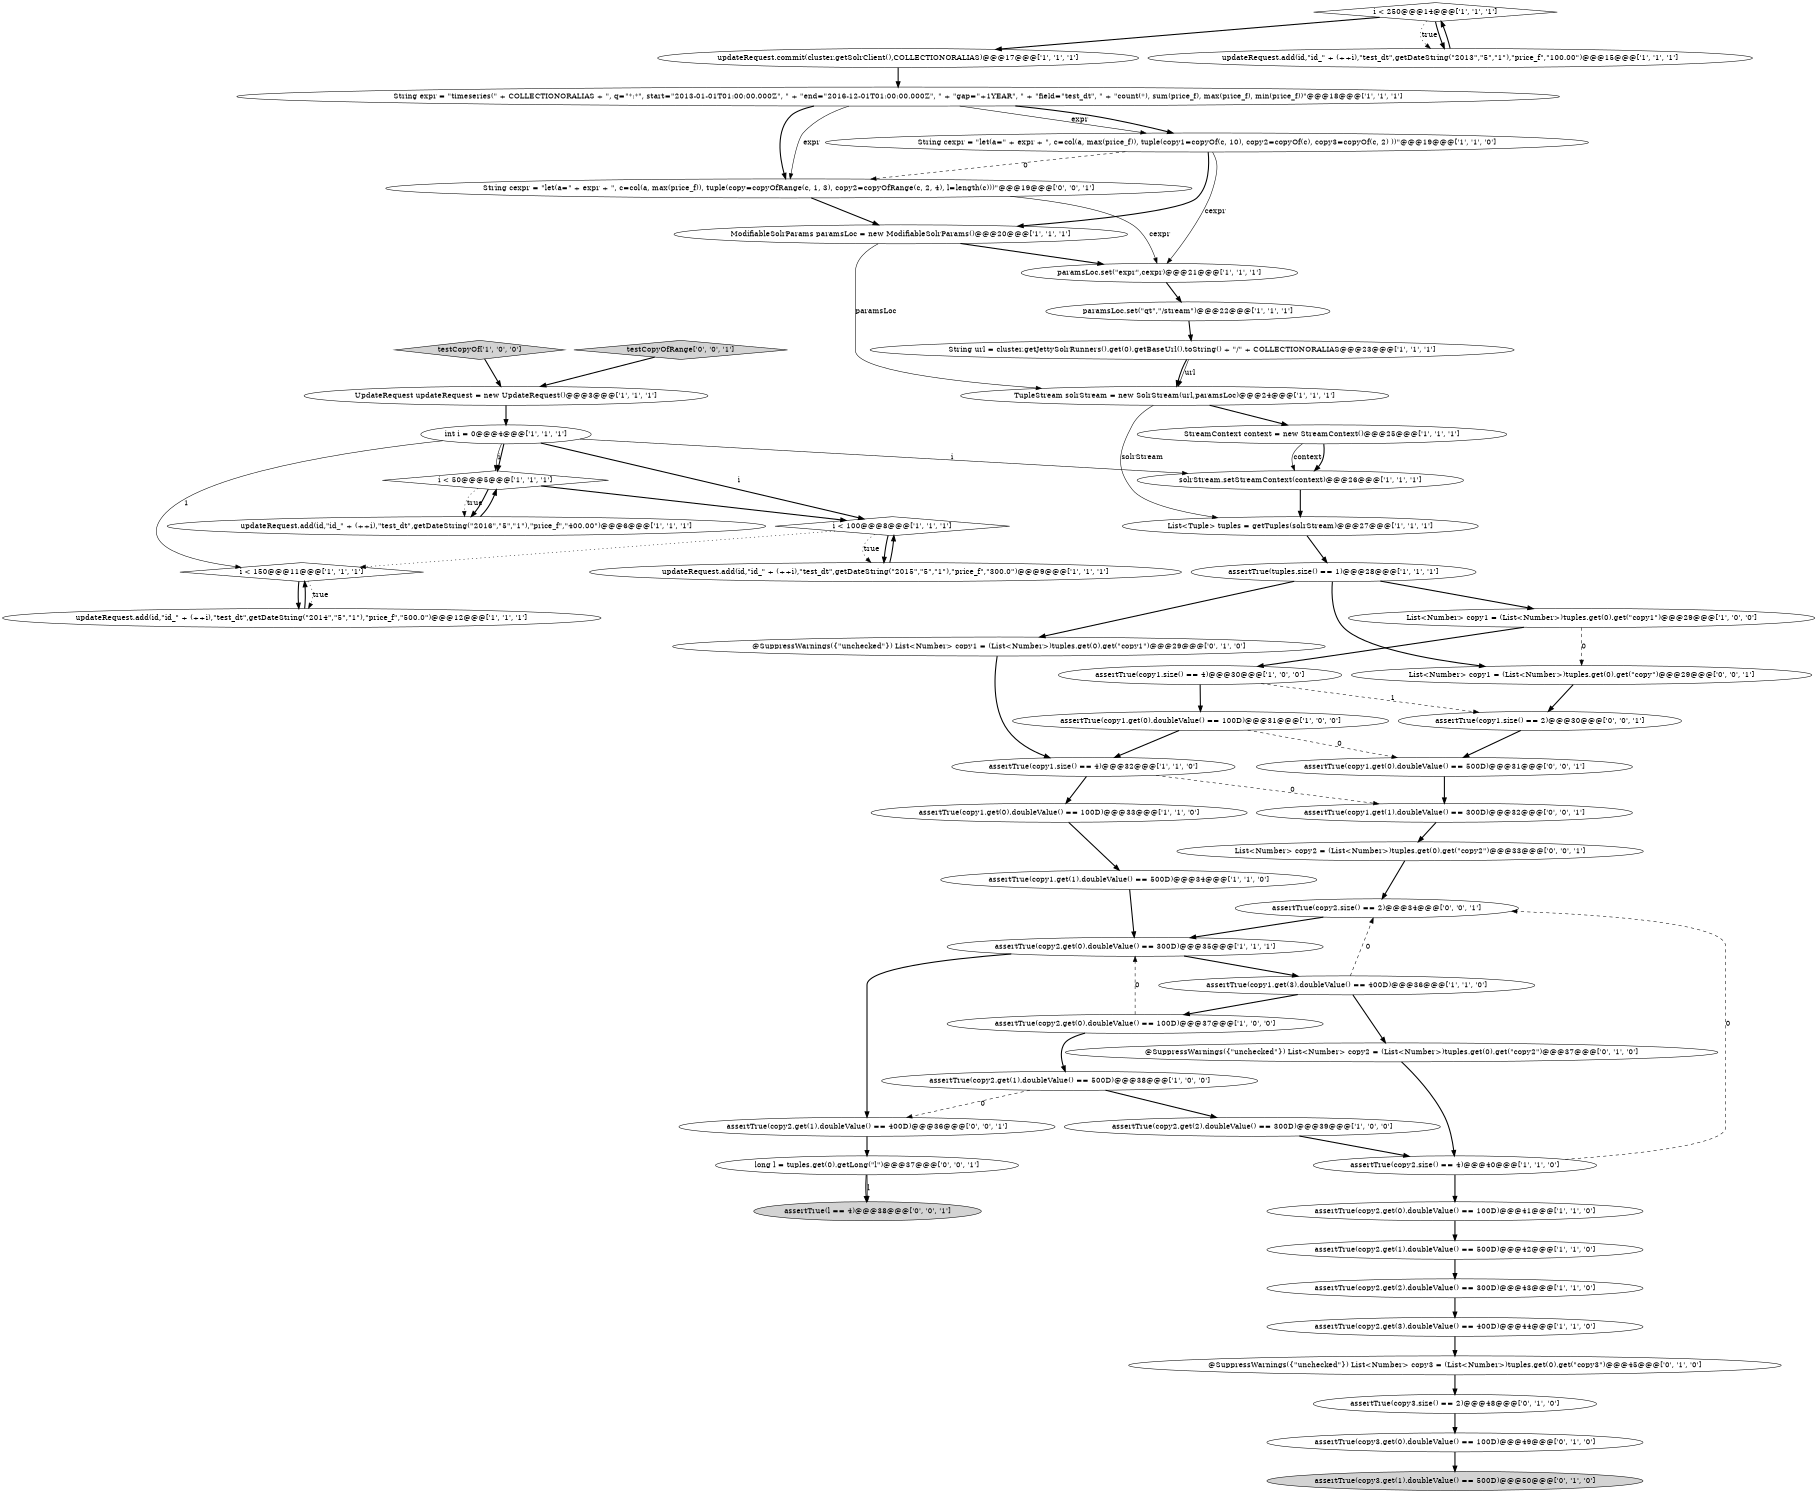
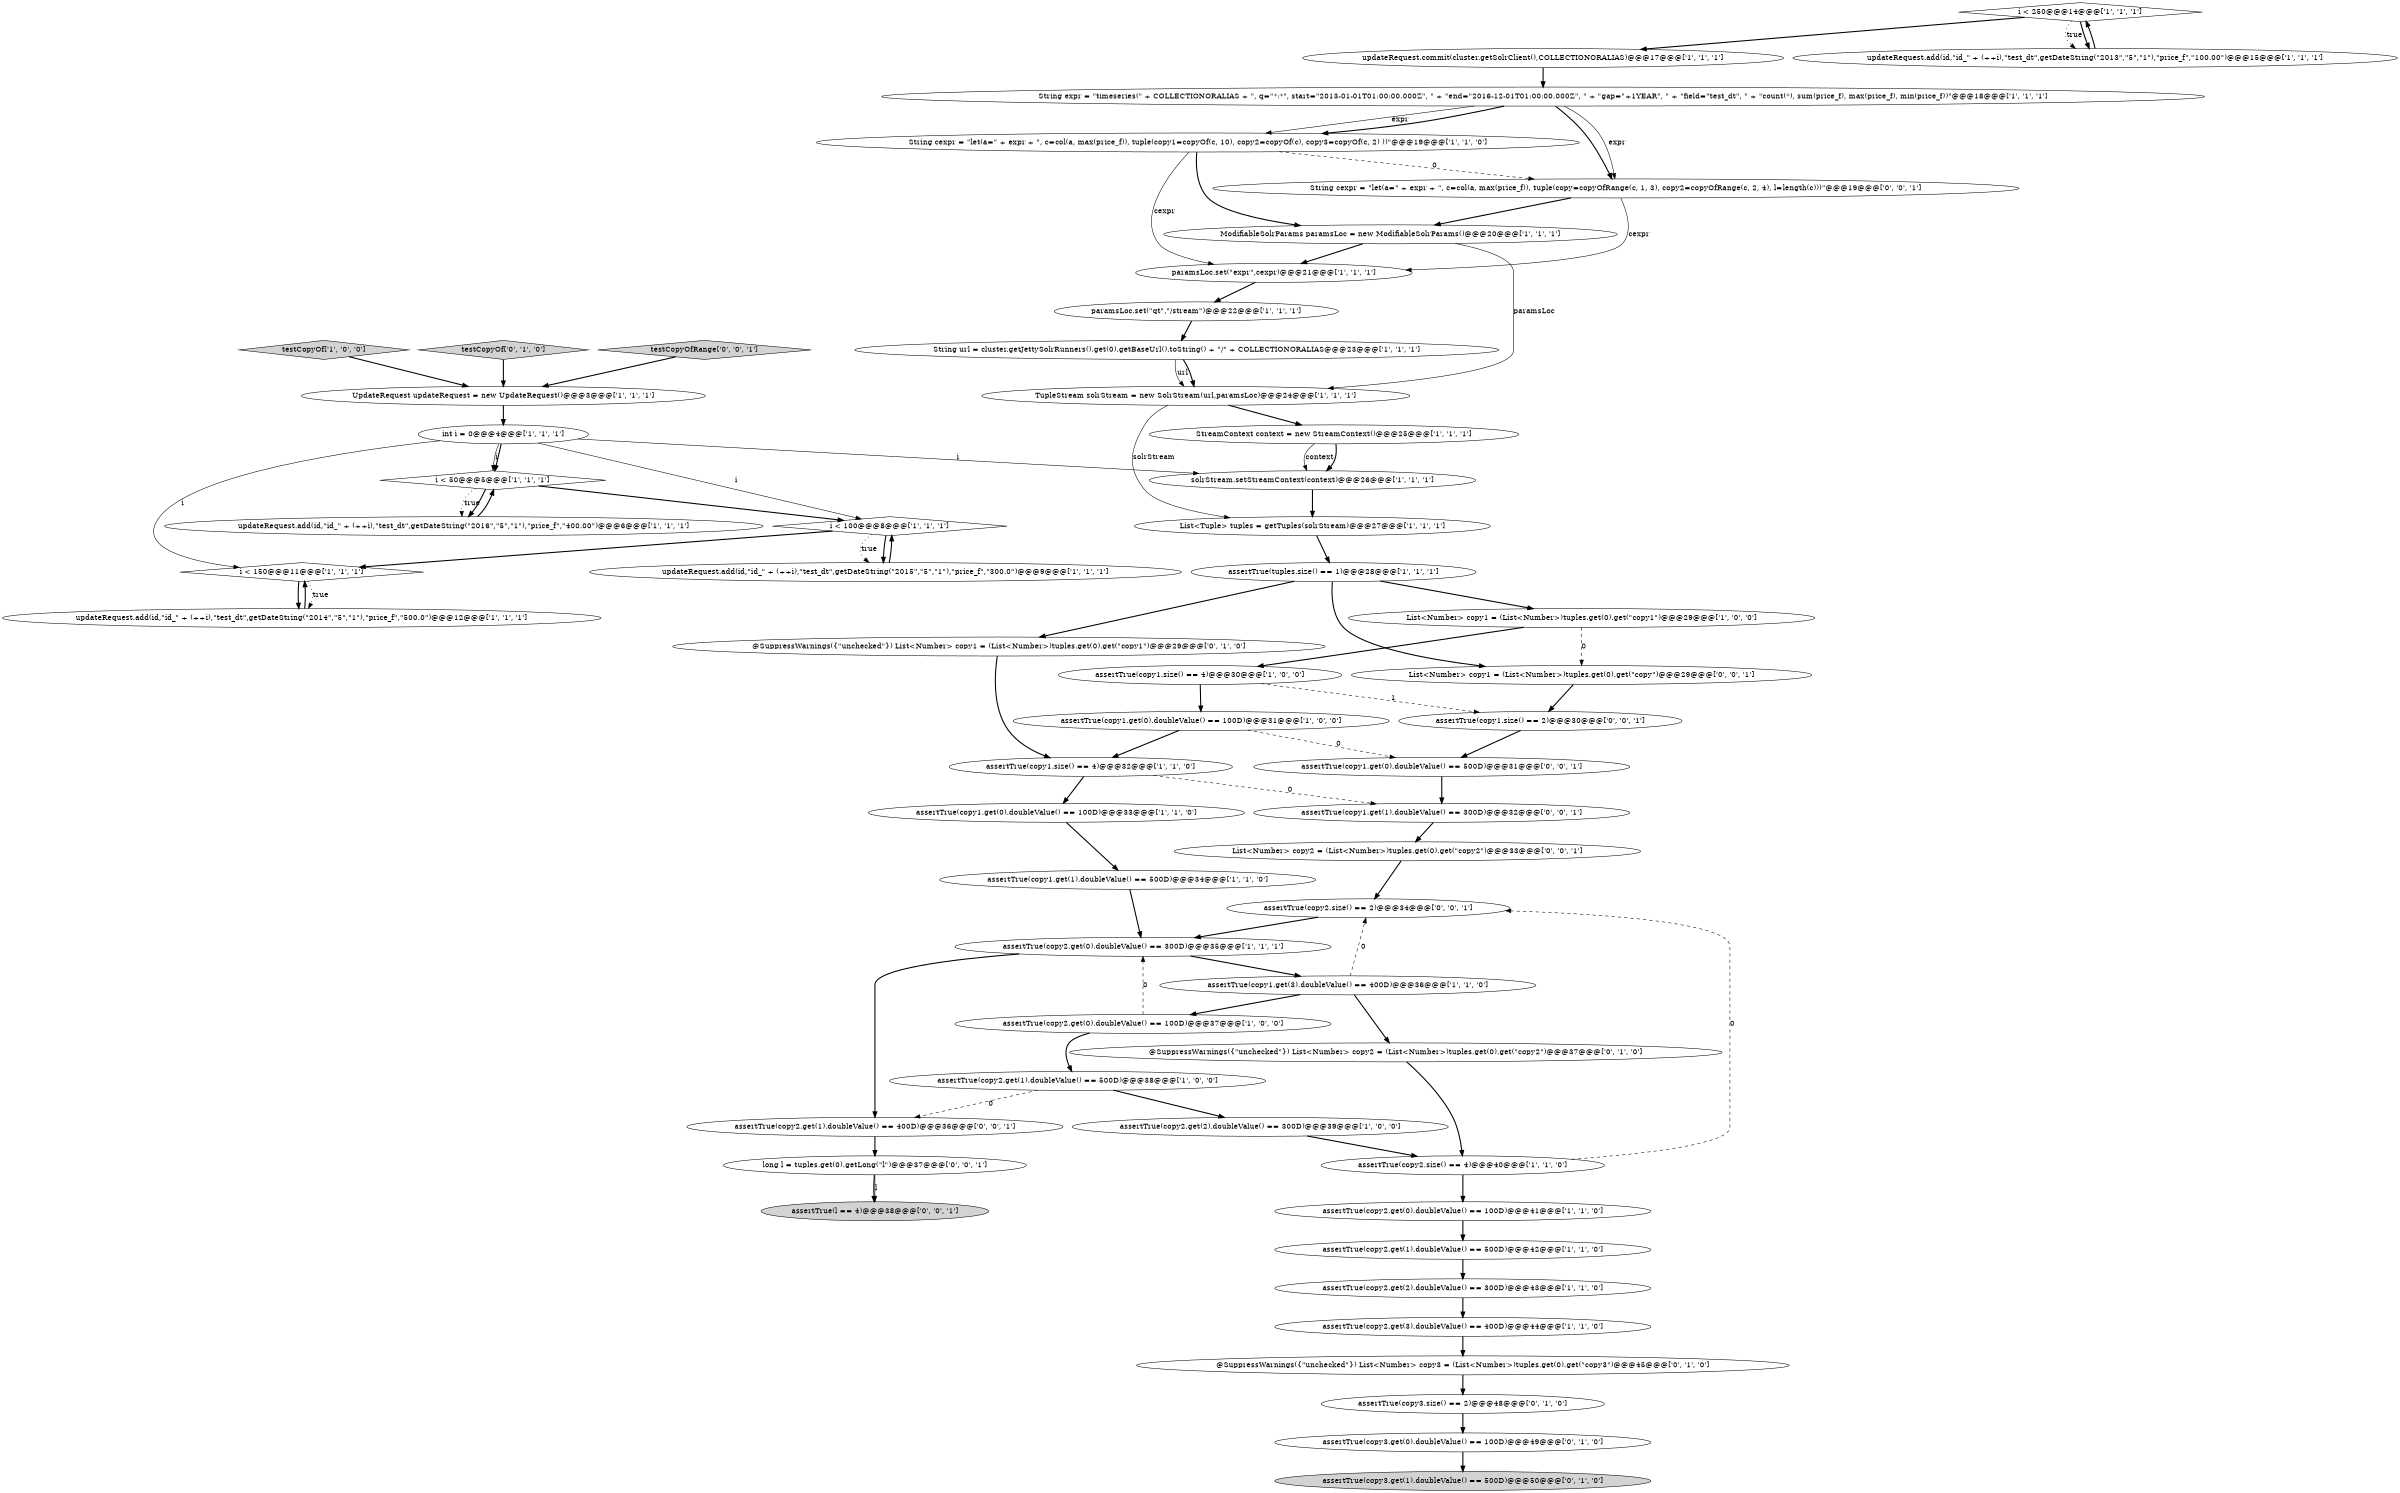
node "testCopyOf['0', '1', '0']": added
edge "int i = 0@@@4@@@['1', '1', '1']" -> "i < 100@@@8@@@['1', '1', '1']": style bold -> solid
edge "int i = 0@@@4@@@['1', '1', '1']" -> "i < 150@@@11@@@['1', '1', '1']": label "1" -> "i"
edge "i < 100@@@8@@@['1', '1', '1']" -> "i < 150@@@11@@@['1', '1', '1']": style dotted -> bold
